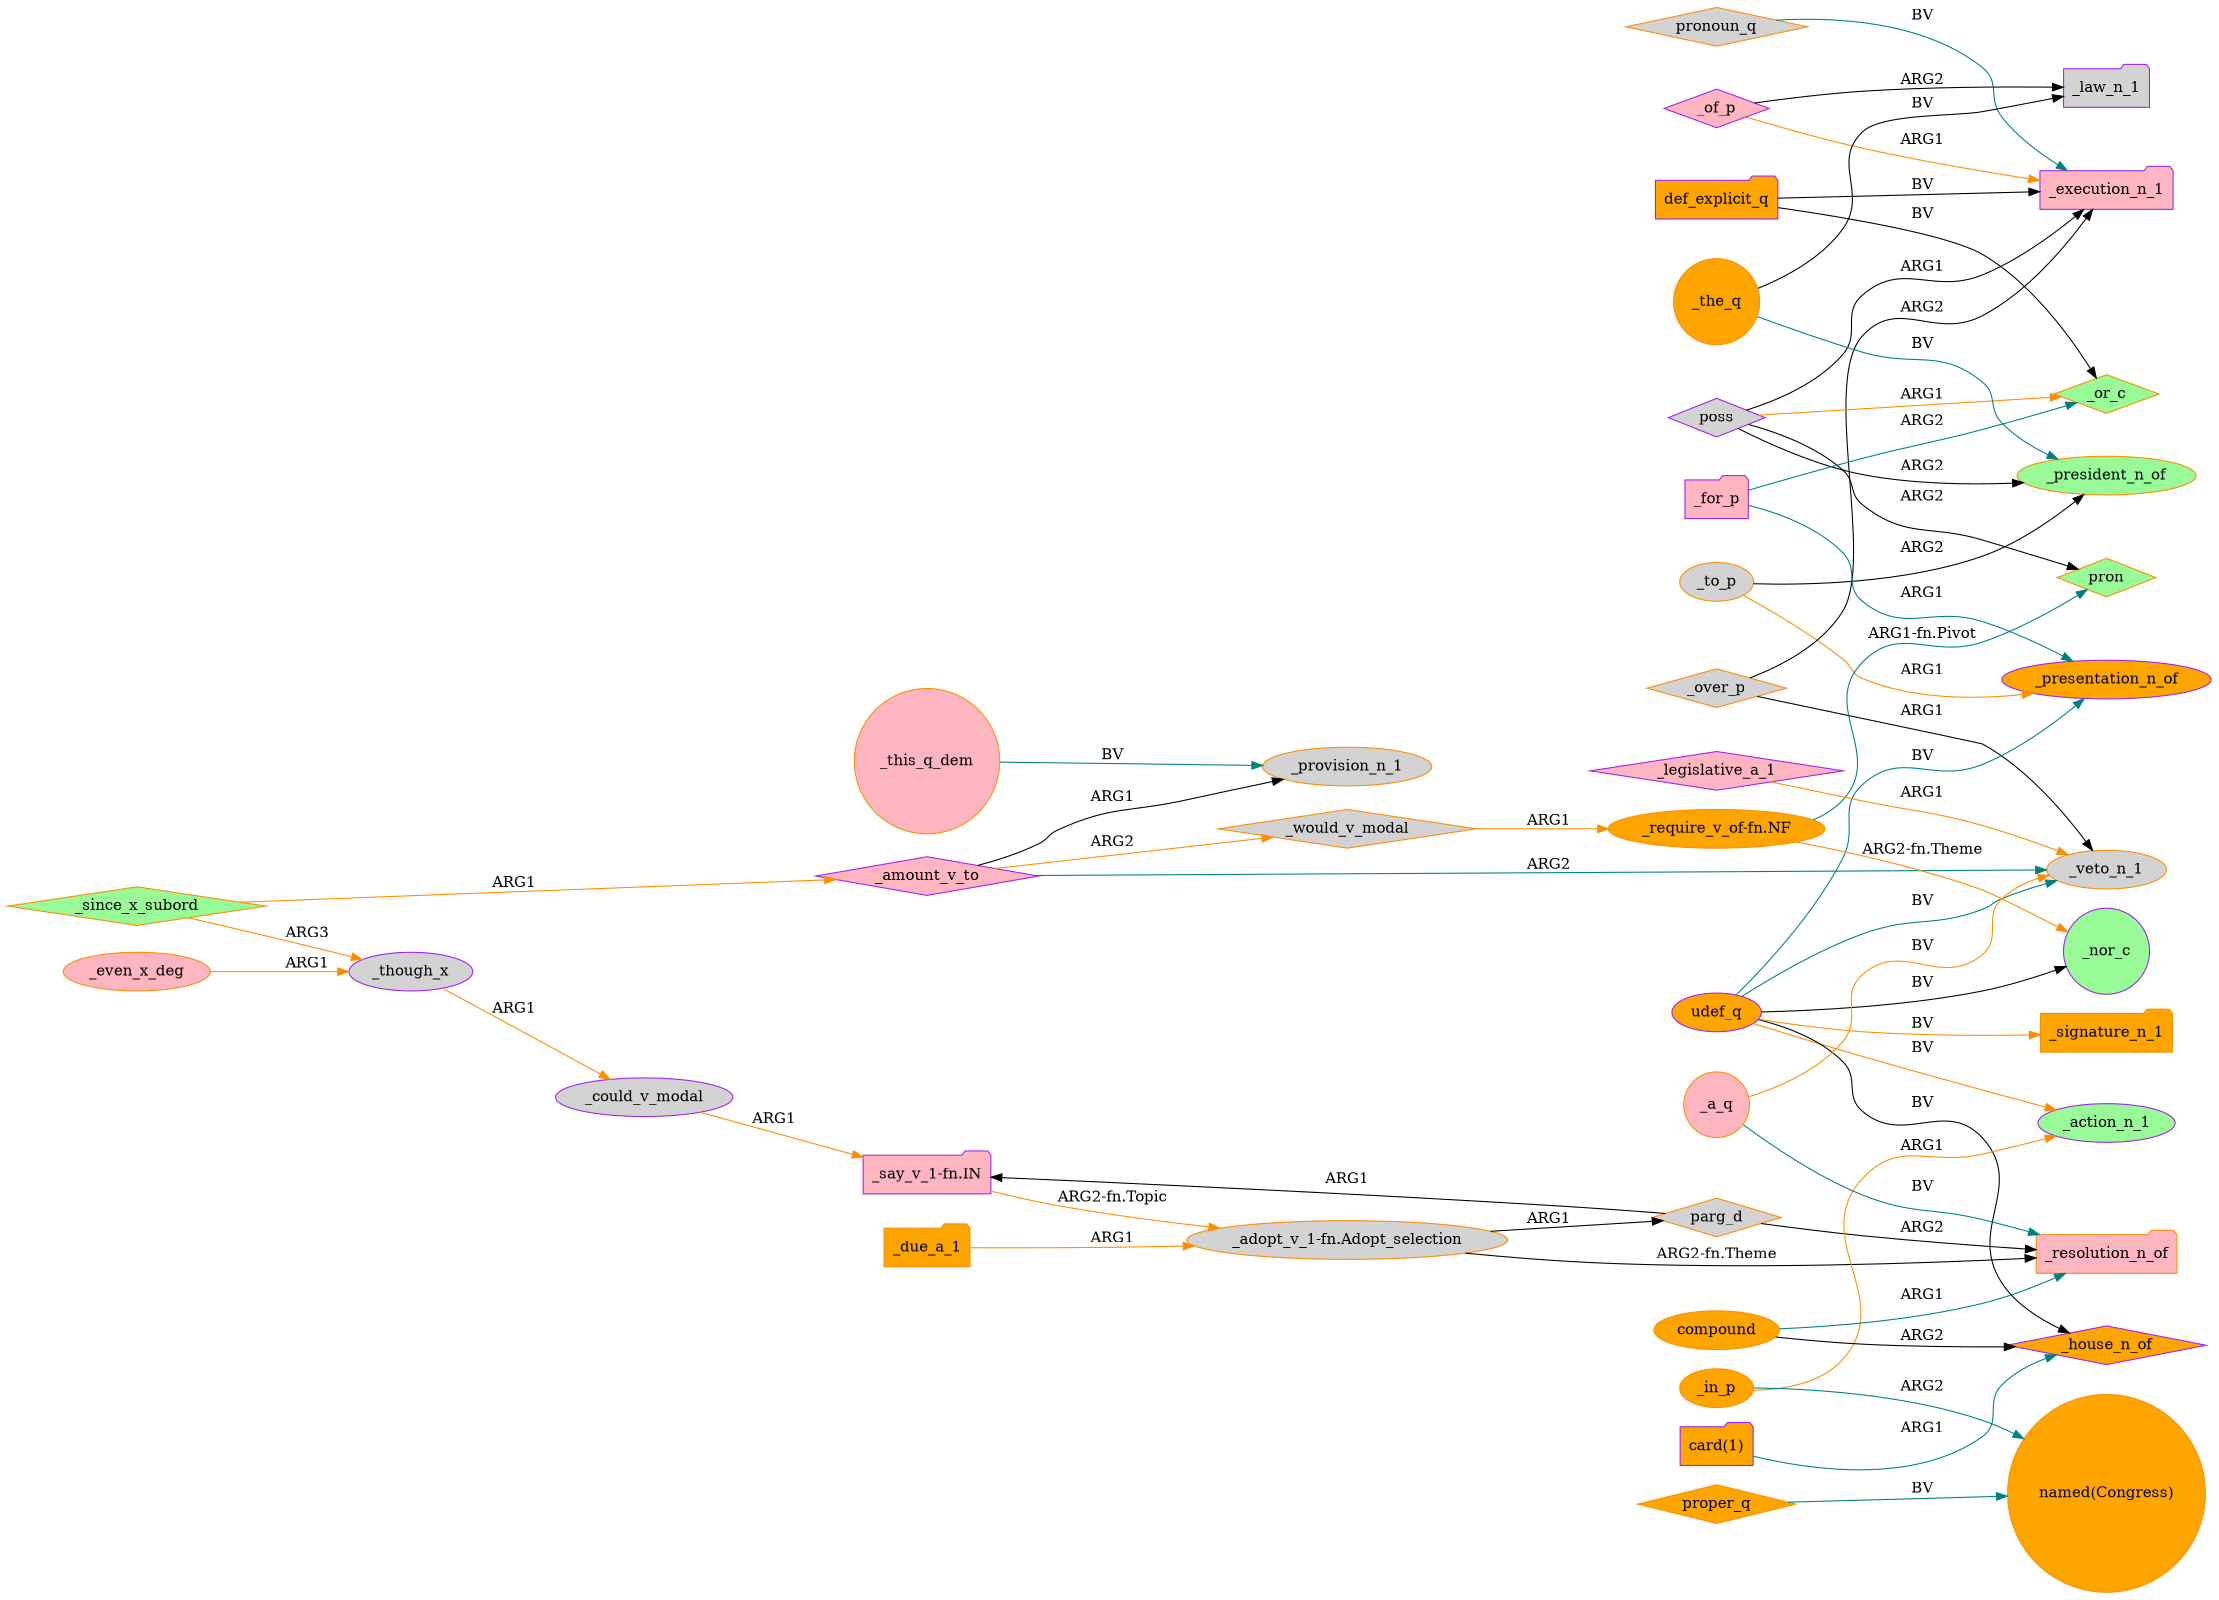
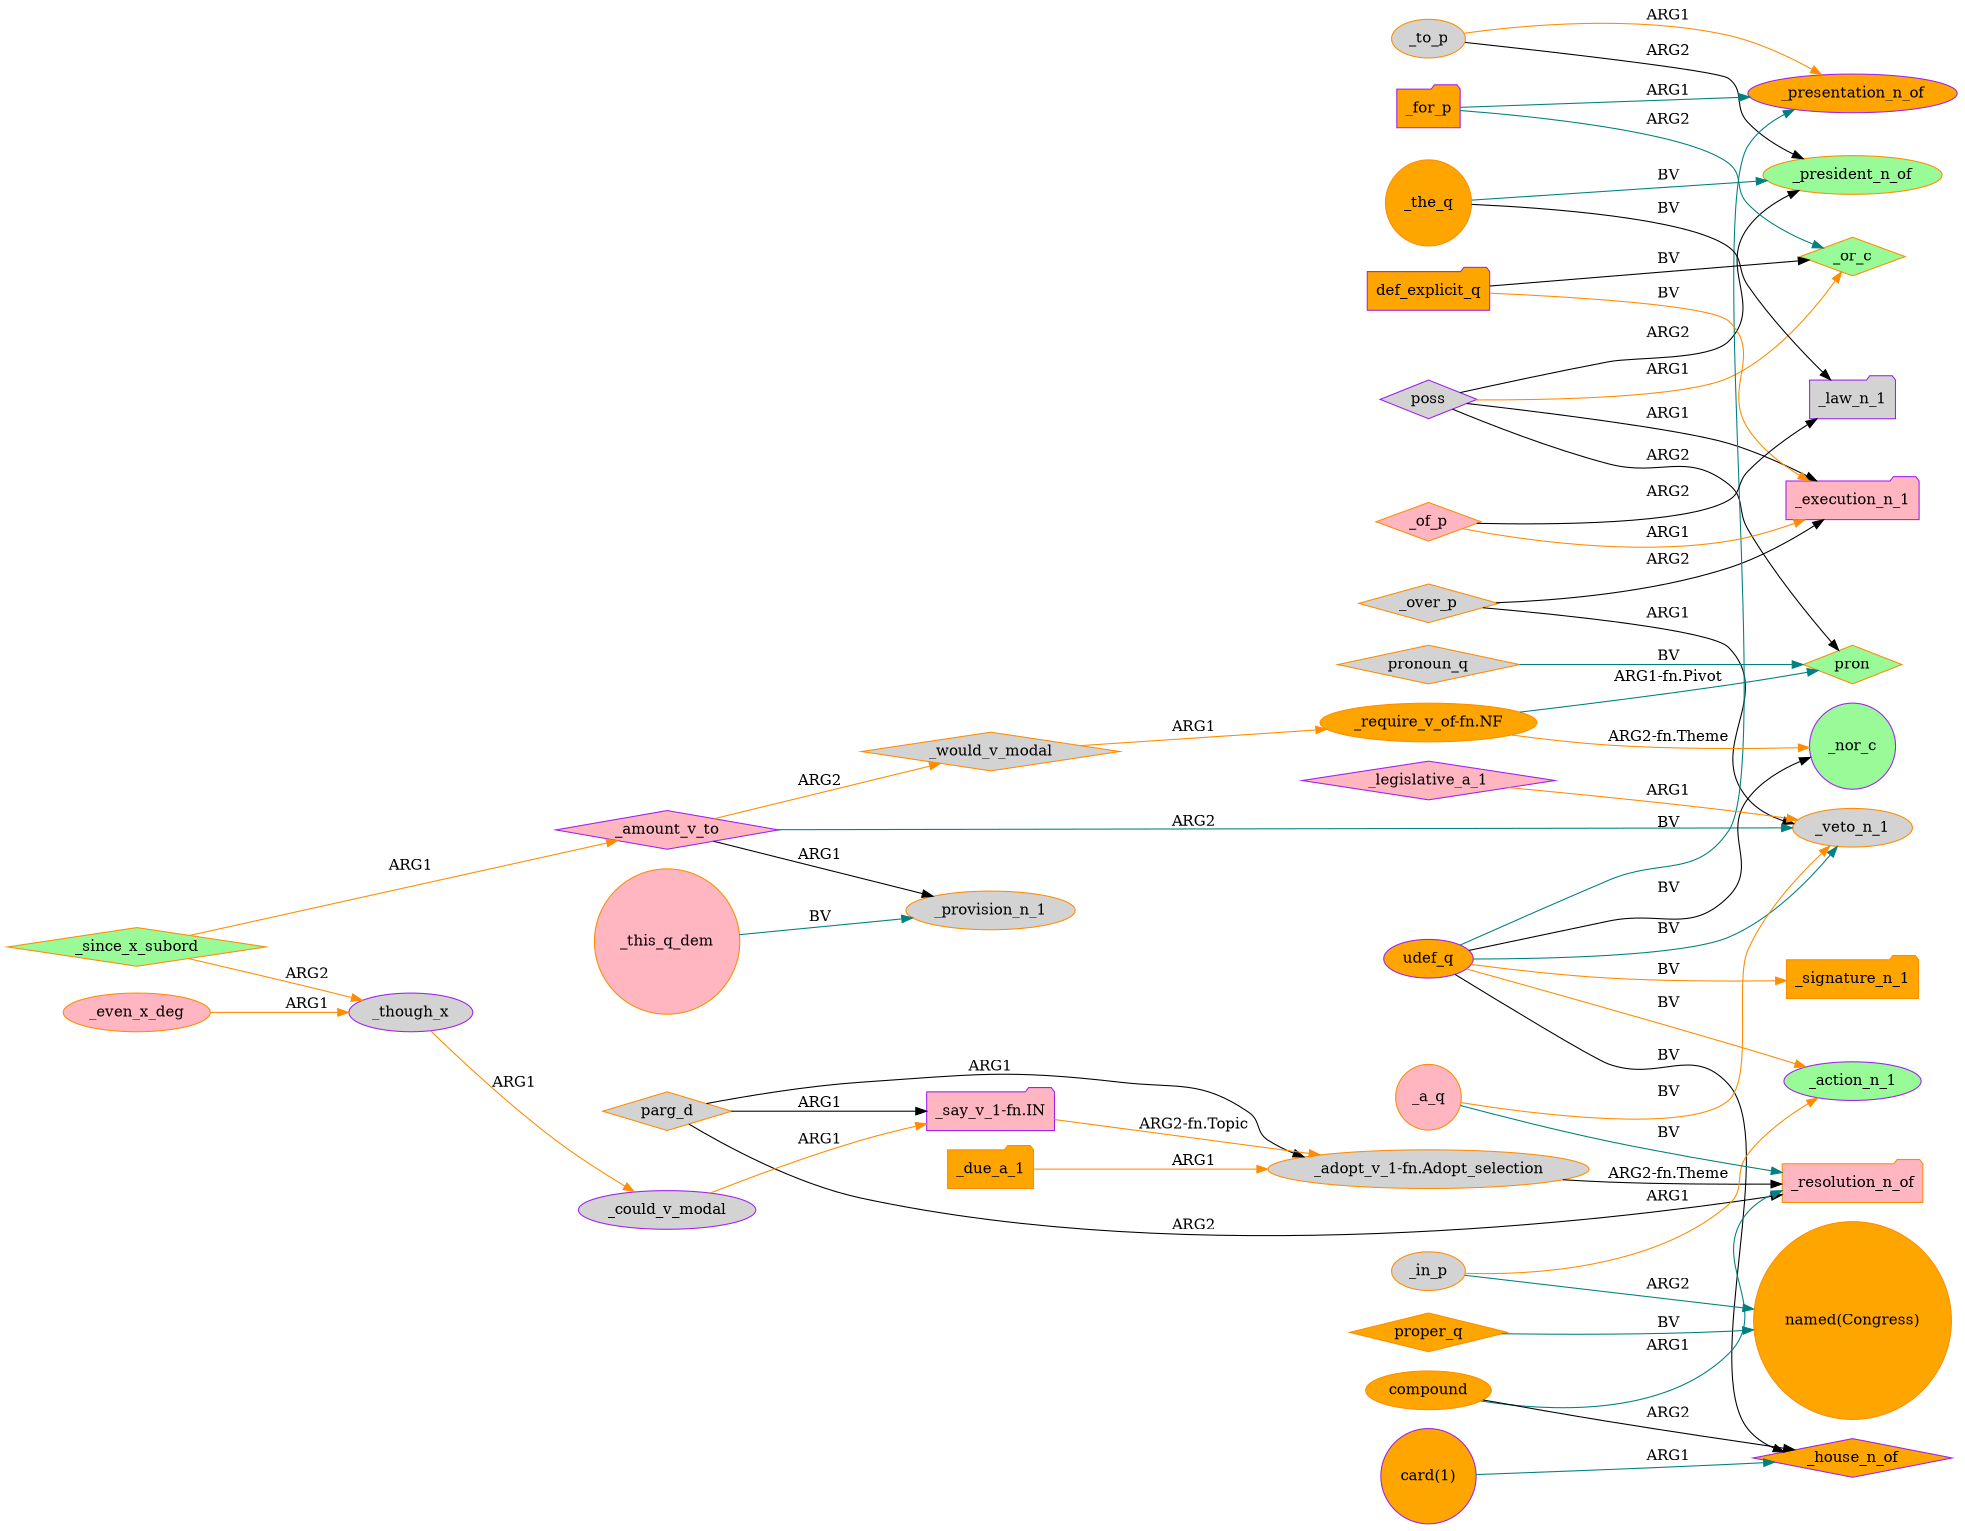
edge "pronoun_q" -> "_execution_n_1": now "pronoun_q" -> "pron"
node "_of_p": color purple -> darkorange
edge "def_explicit_q" -> "_execution_n_1": color black -> darkorange
node "_for_p": fillcolor lightpink -> orange
edge "_since_x_subord" -> "_though_x": label "ARG3" -> "ARG2"
edge "_adopt_v_1-fn.Adopt_selection" -> "parg_d": reversed
node "_in_p": fillcolor orange -> lightgrey
node "card(1)": shape folder -> circle
